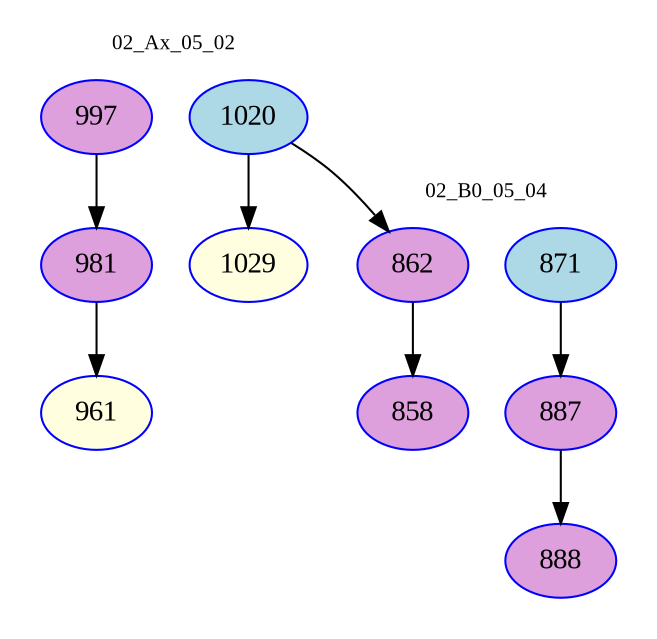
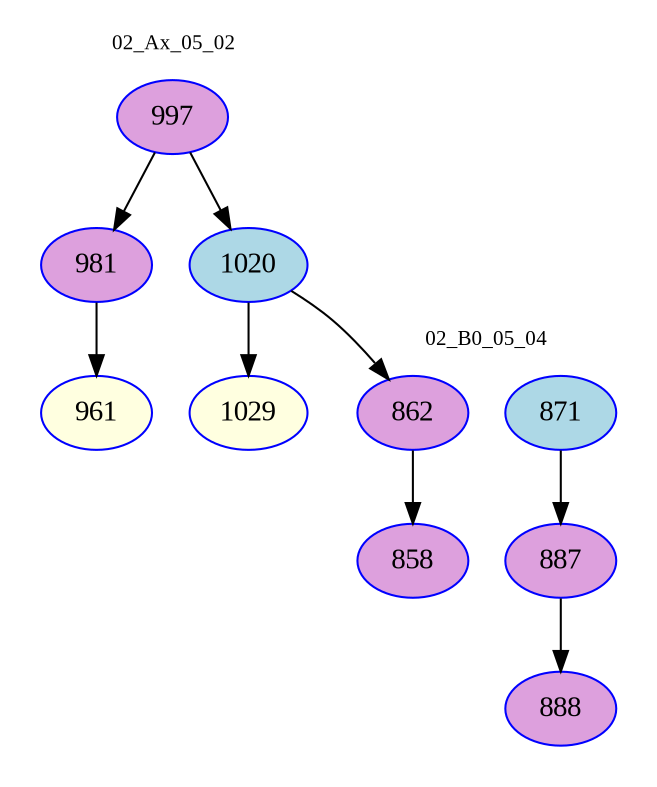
edge "997" -> "1020": added
